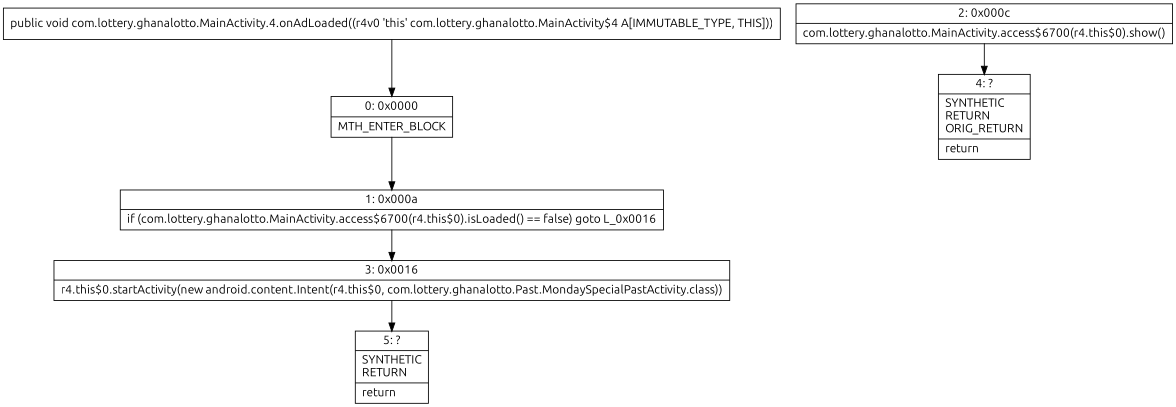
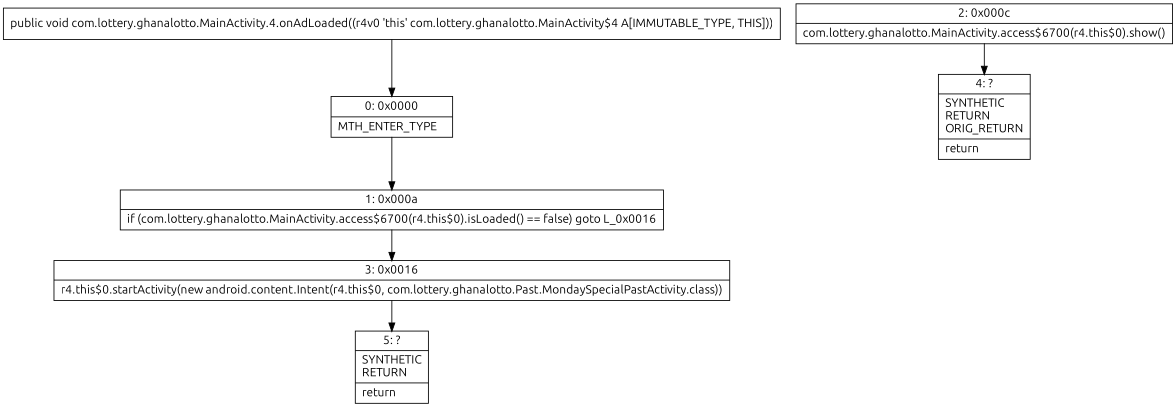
node "0: 0x0000": text "MTH_ENTER_BLOCK" -> "MTH_ENTER_TYPE"
